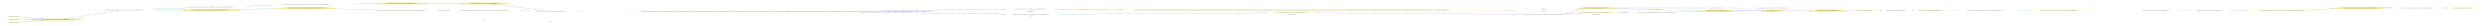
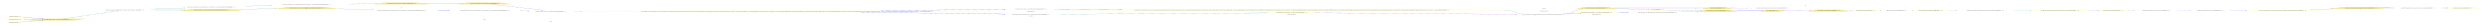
node "expectThrows(,null)@@@38@@@['0', '0', '1']": fillcolor white -> khaki
node "assertNull(responseRef.get().get(1))@@@47@@@['1', '1', '0']": added
